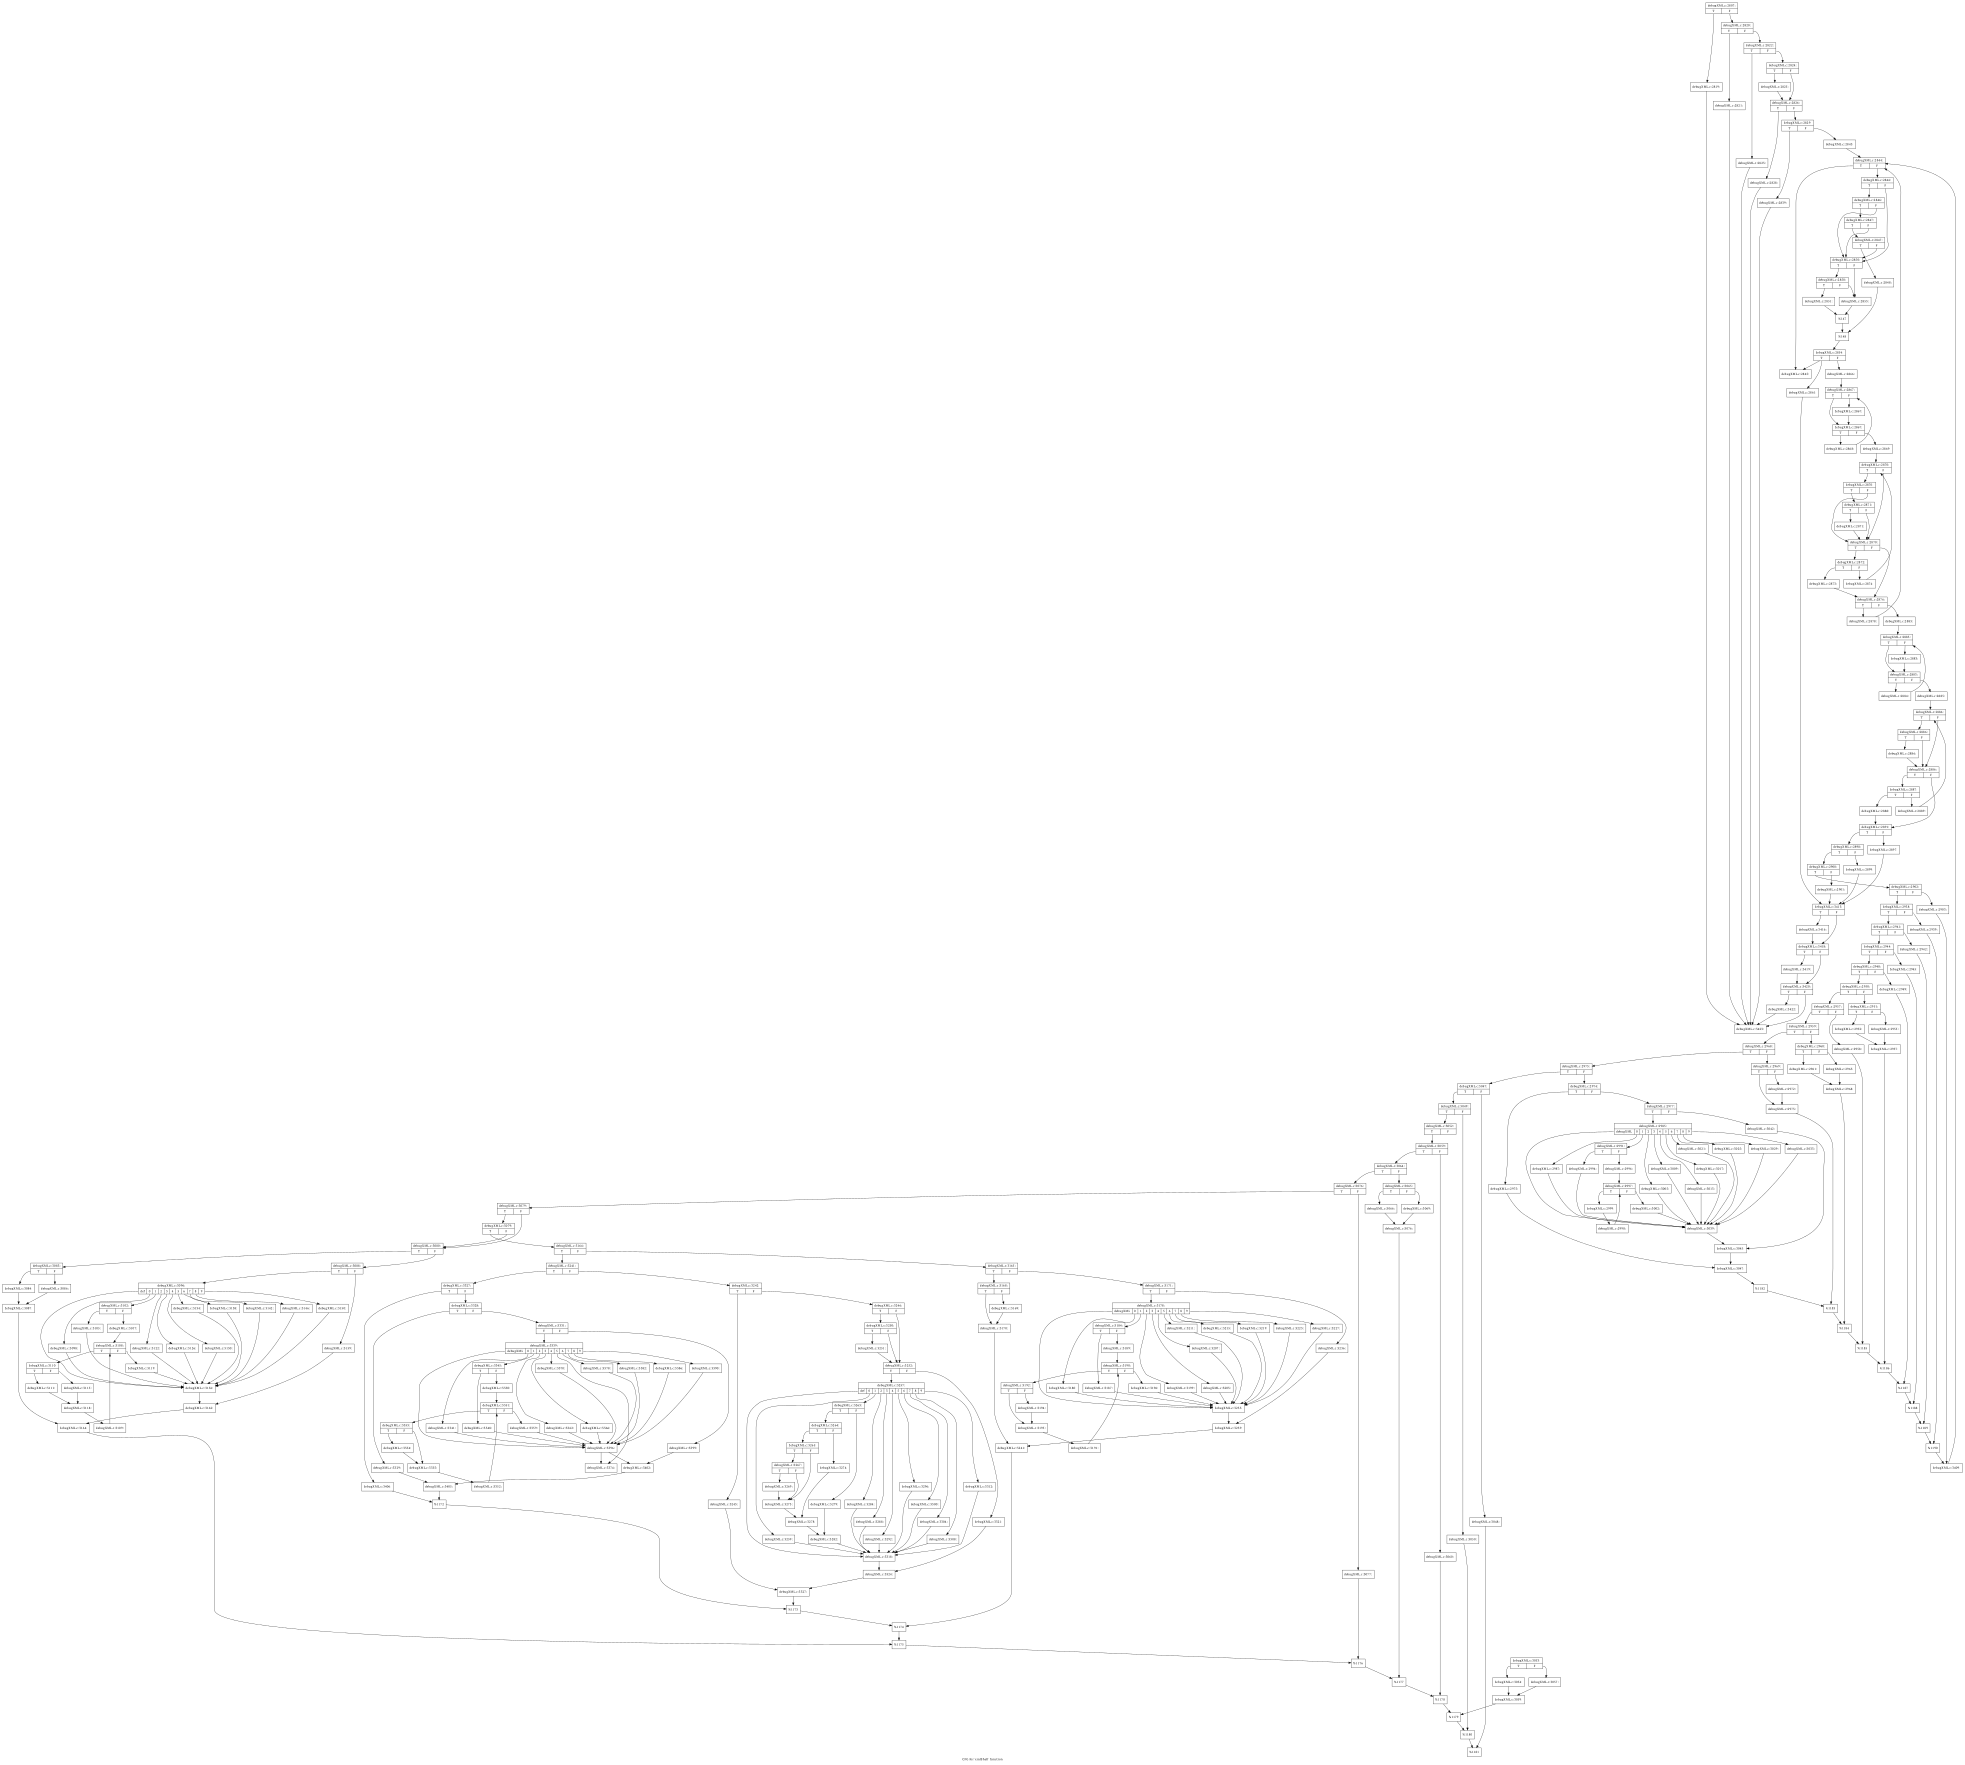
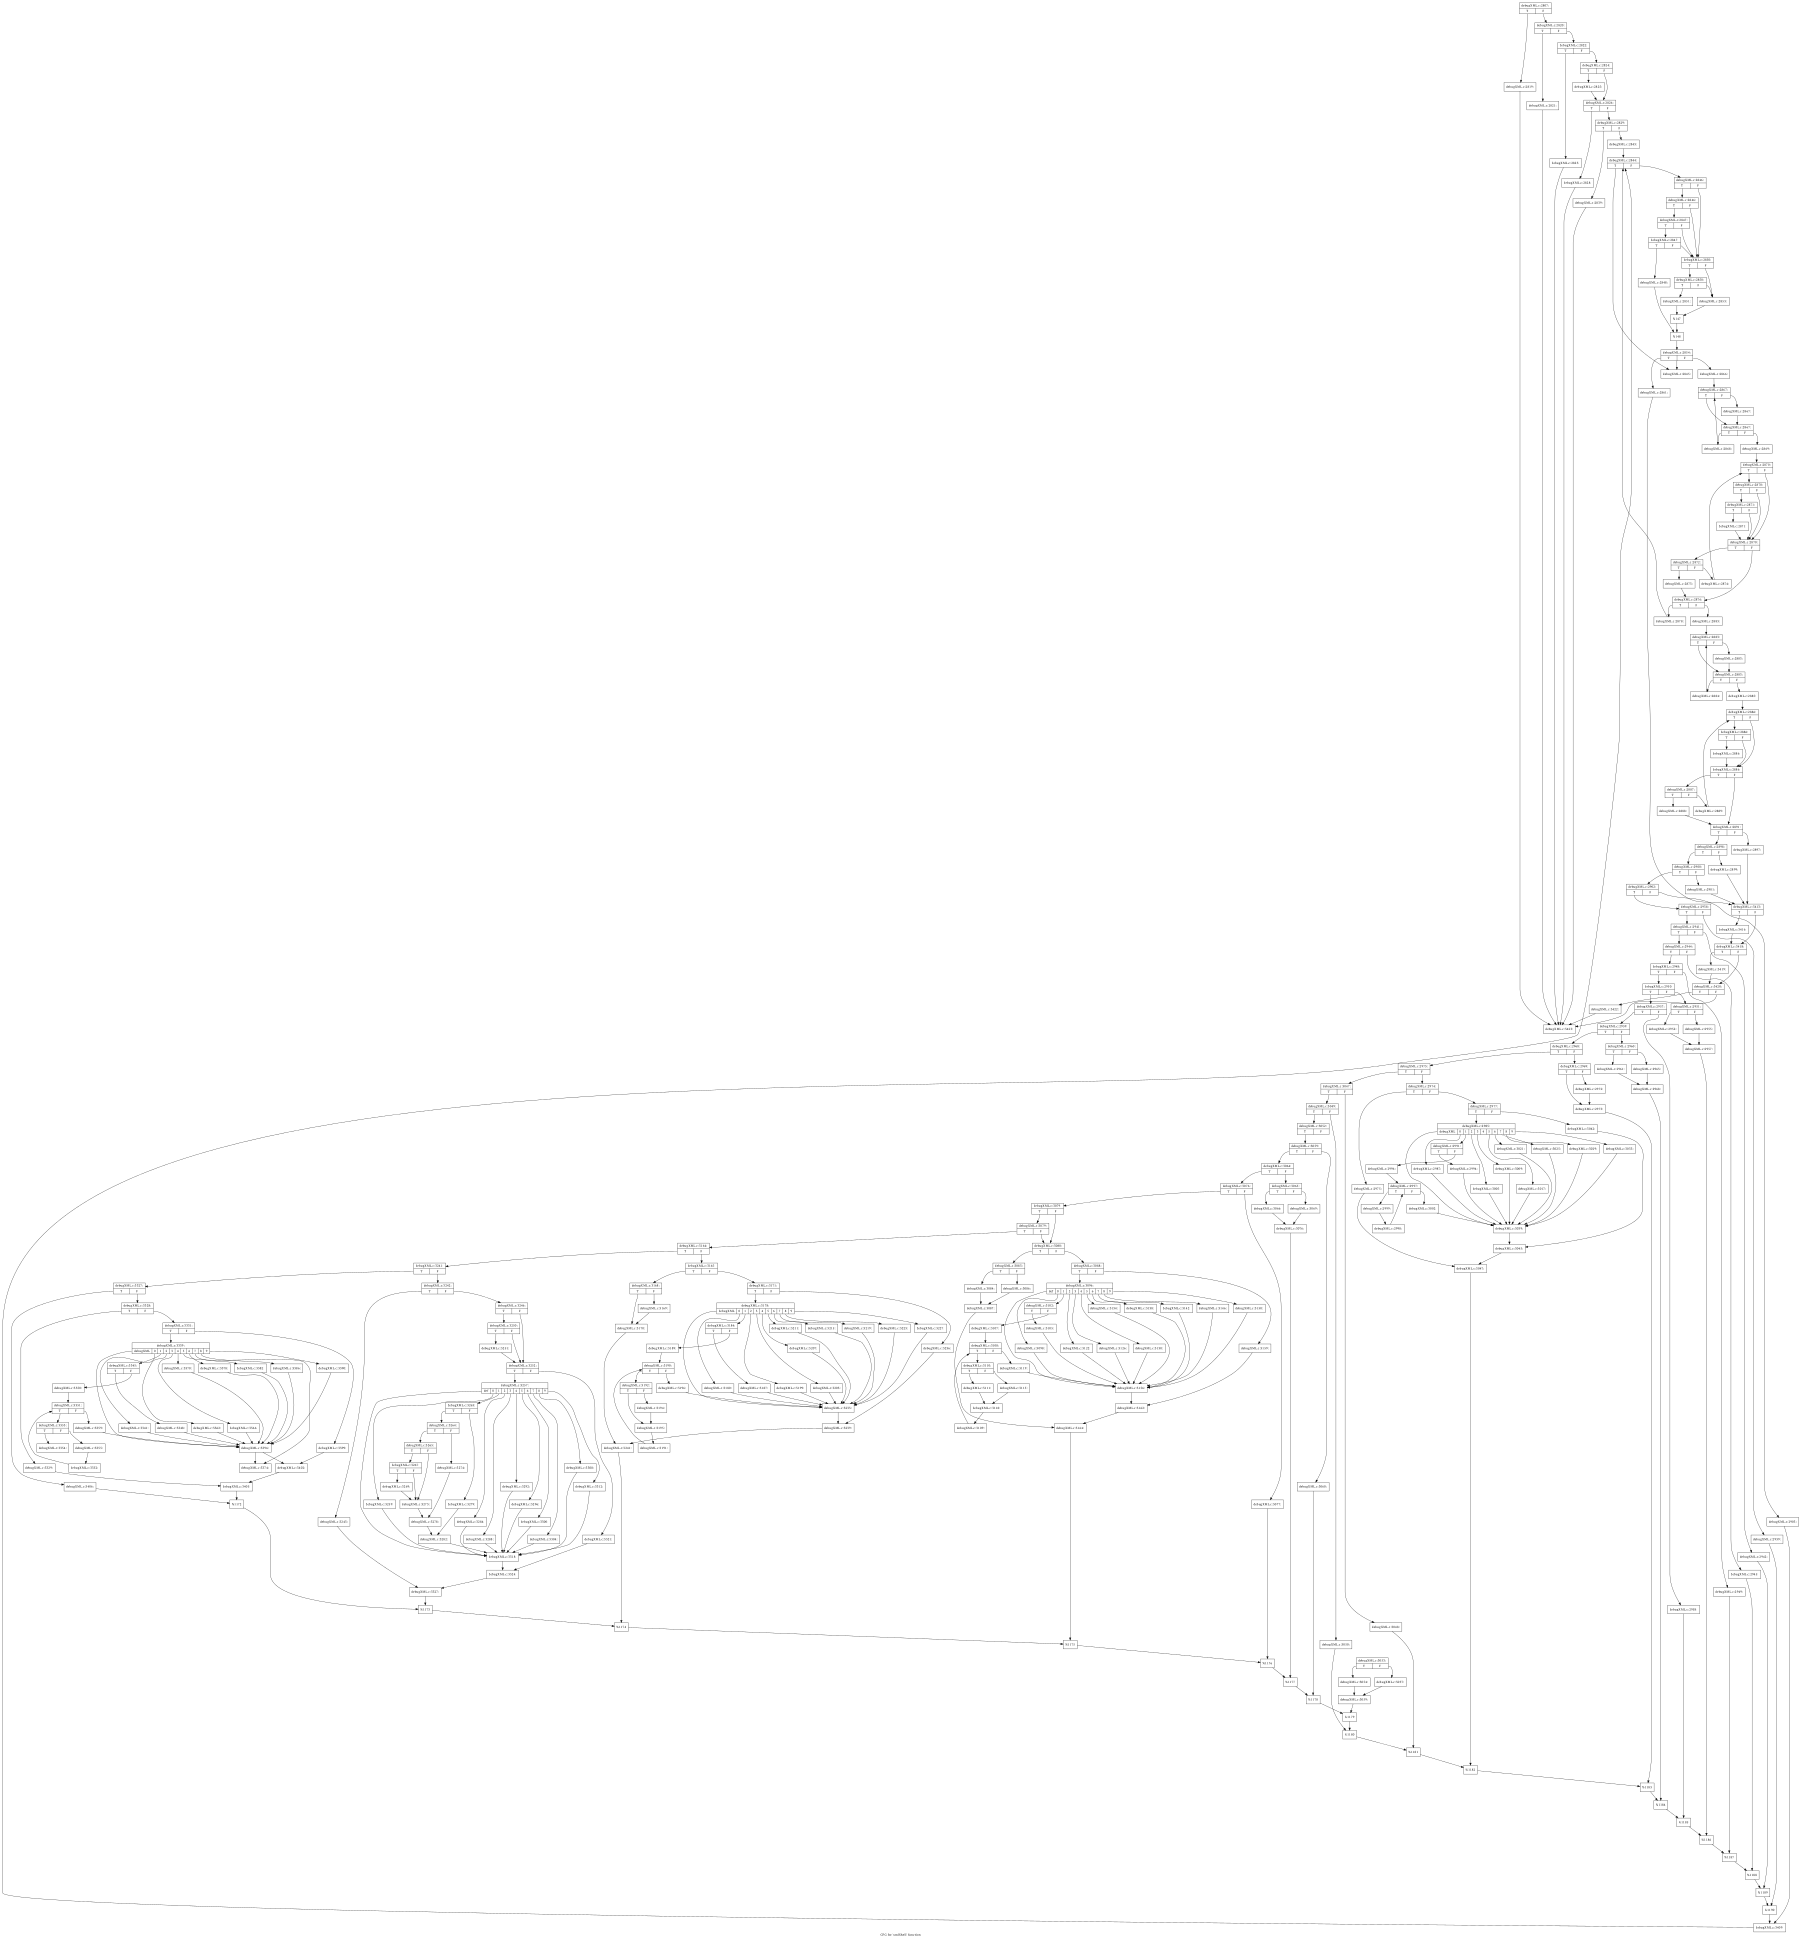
node "debugXML.c:3013:": removed
edge "debugXML.c:3354:" -> "debugXML.c:3355:": removed
edge "%1181" -> "%1182": added
